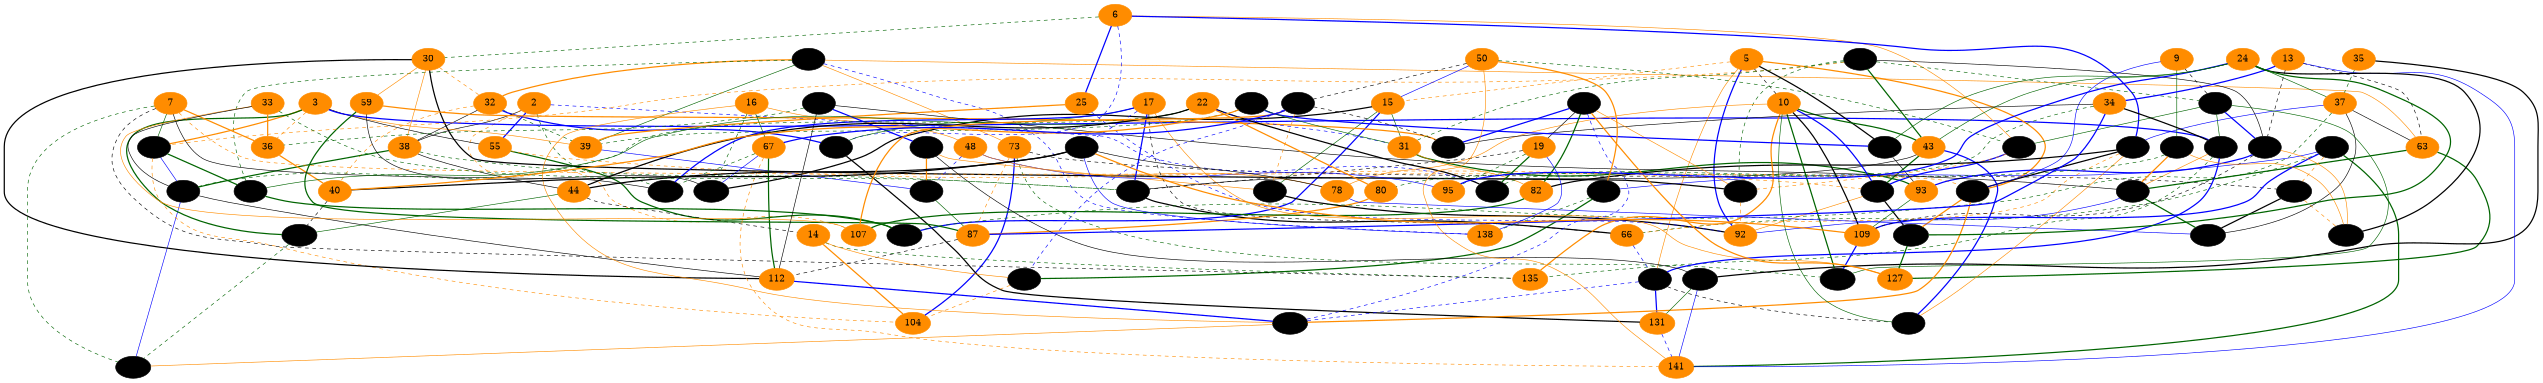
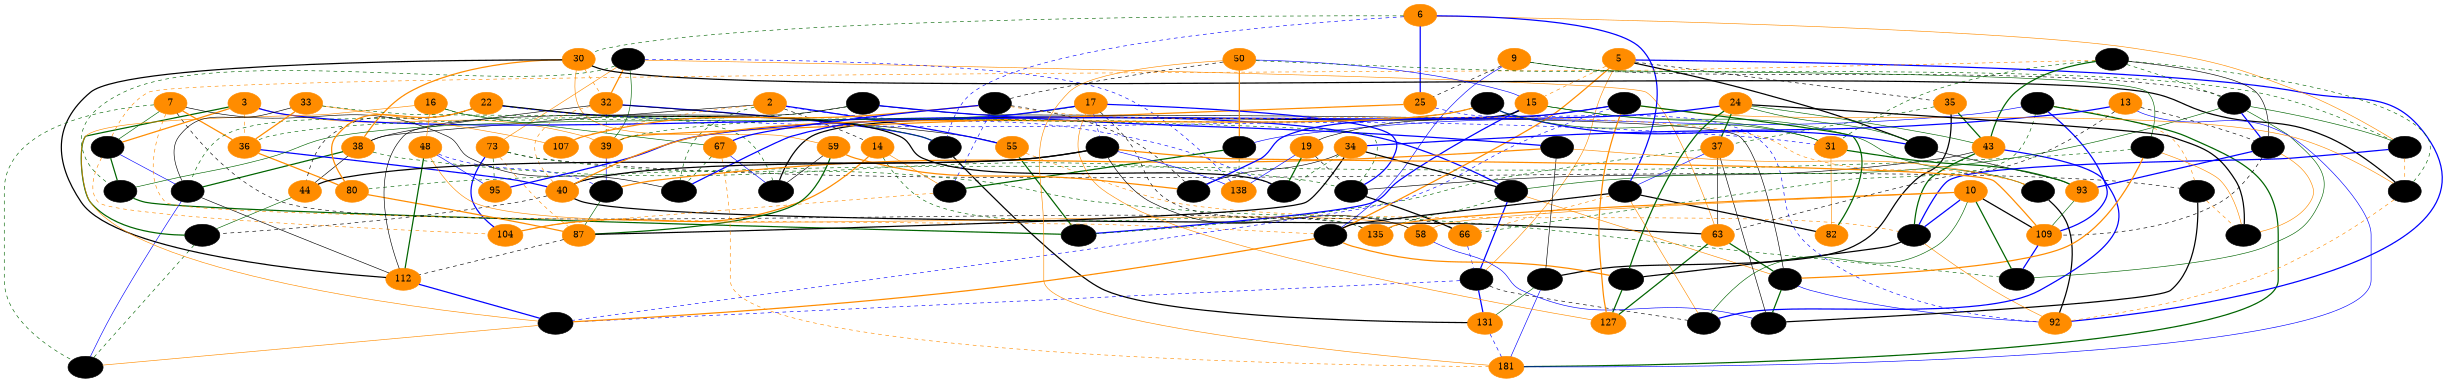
edge "9" -- "25": added
edge "5" -- "10": now "5" -- "35"
edge "24" -- "37": style solid -> bold
edge "30" -- "38": style solid -> bold
edge "22" -- "44": style bold -> dashed
edge "10" -- "43": now "35" -- "43"
edge "3" -- "55": now "32" -- "55"
edge "36" -- "80": added
edge "36" -- "40": color darkorange -> blue
edge "19" -- "95": now "73" -- "95"
node "78": label "78" -> "58"
edge "67" -- "112": now "48" -- "112"
edge "82" -- "107": removed
edge "44" -- "14": now "2" -- "14"
edge "40" -- "63": added
edge "34" -- "87": color blue -> black
node "141": label "141" -> "181"
